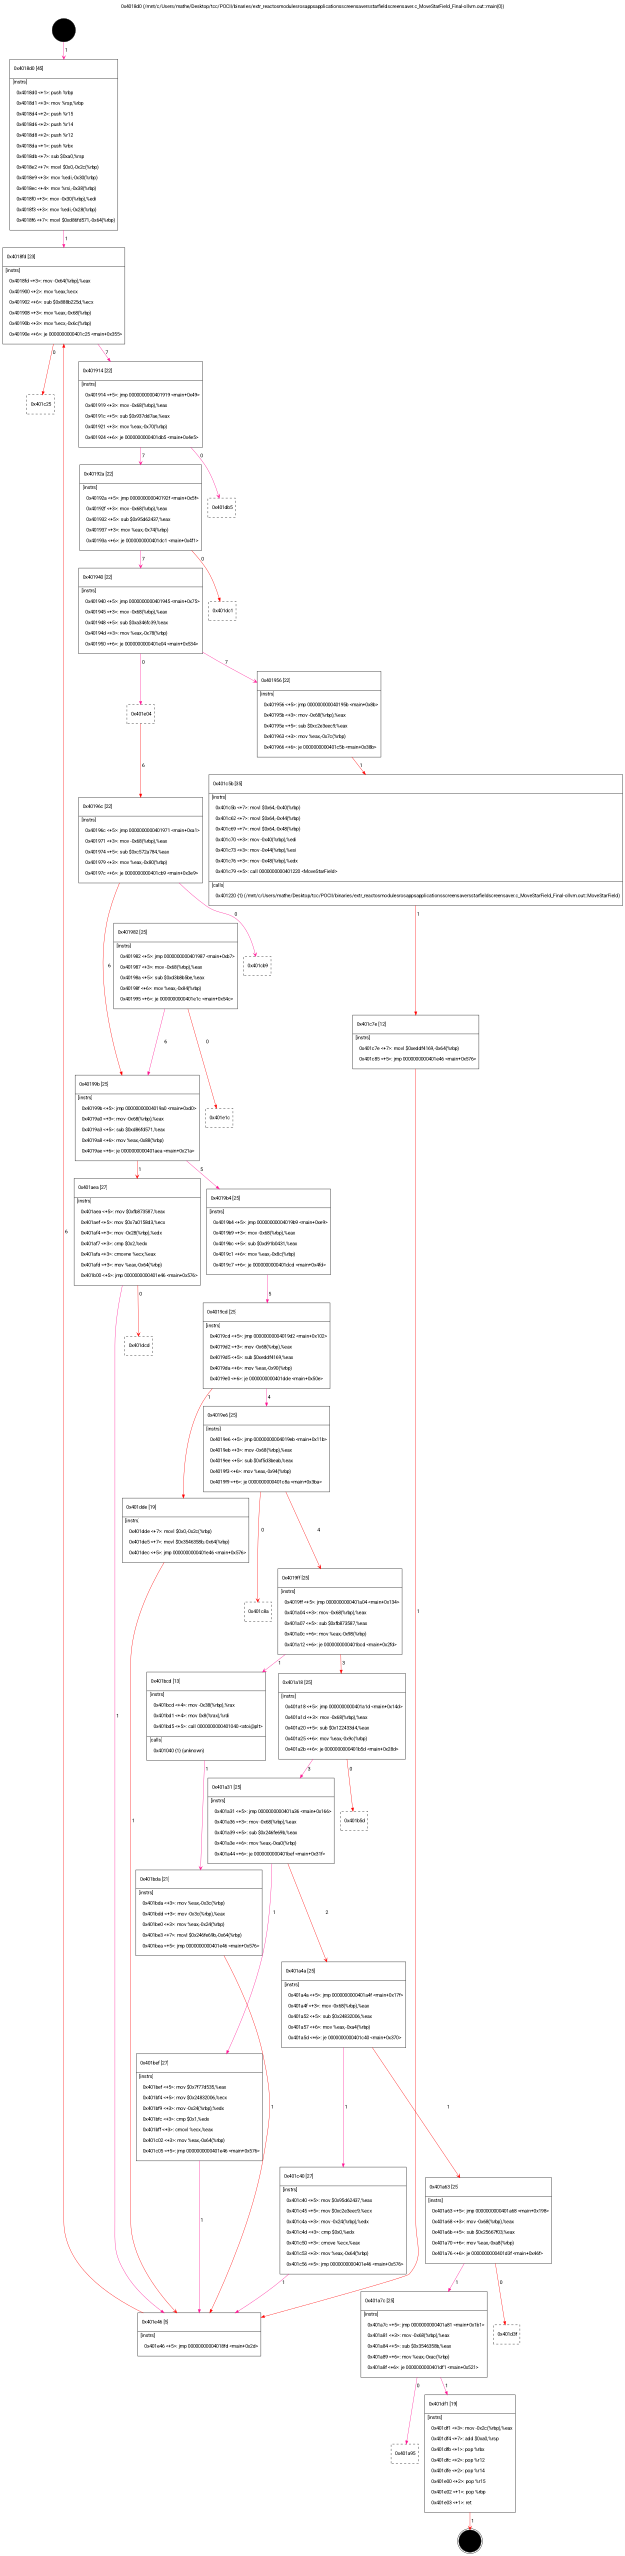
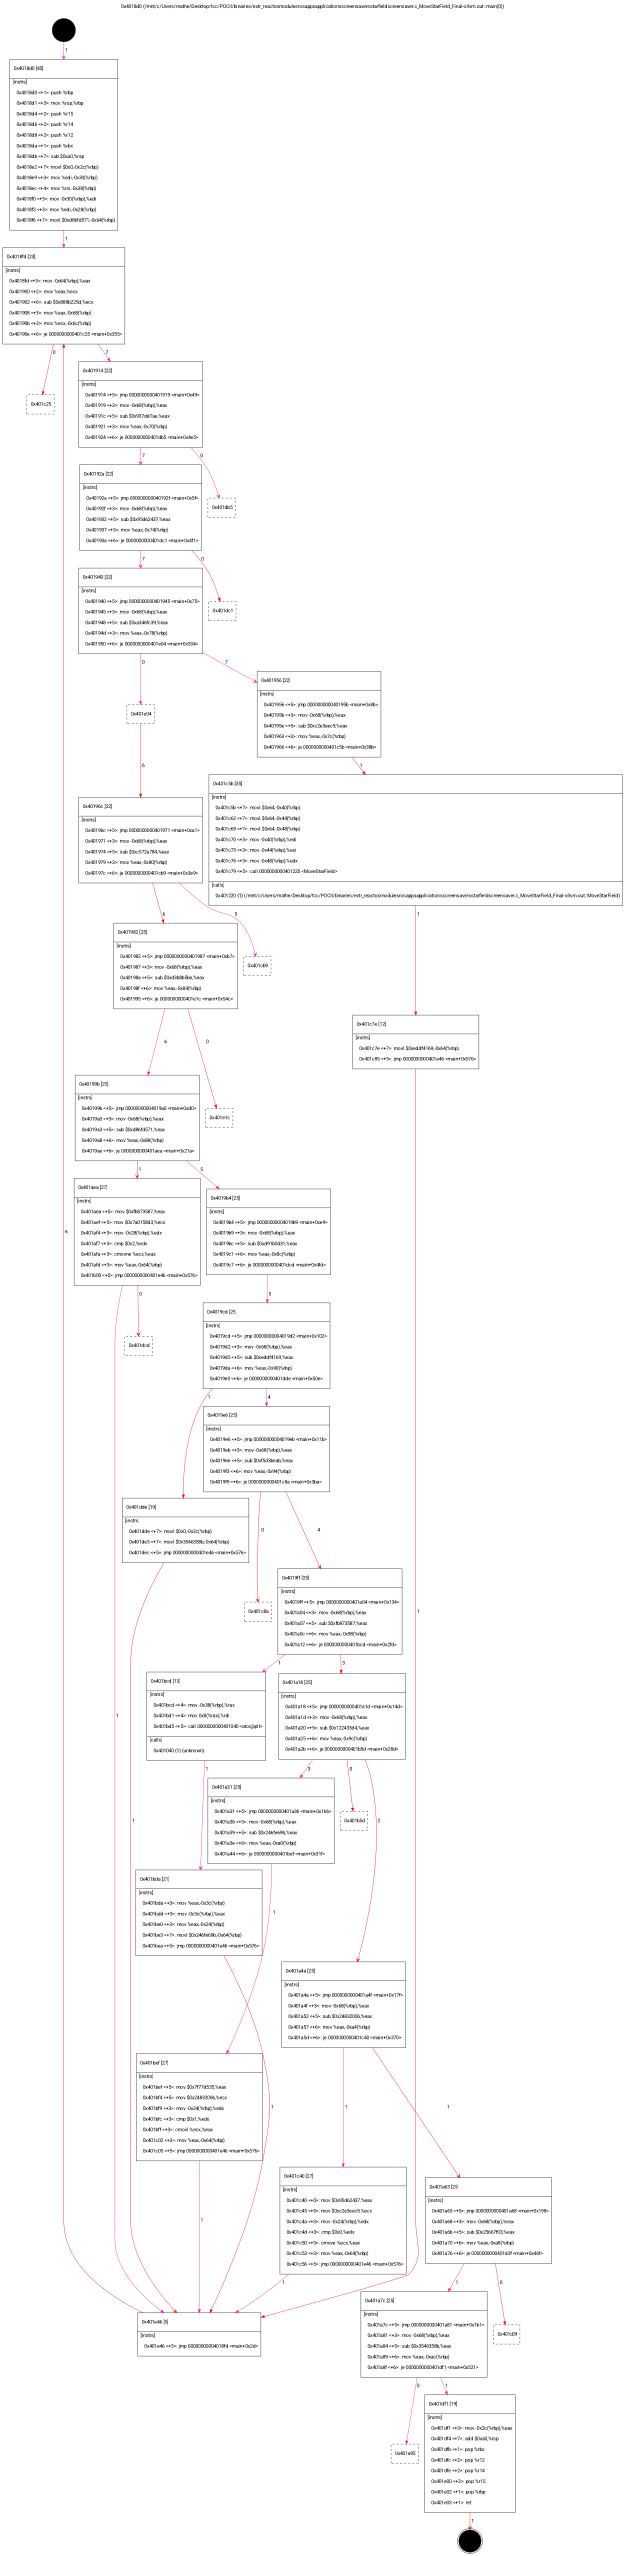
edge "0x40196c [22]" -> "0x401cb9": label " 0" -> " 5"
edge "0x40196c [22]" -> "0x40199b [25]": now "0x40196c [22]" -> "0x401982 [25]"
edge "0x401a31 [25]" -> "0x401a4a [25]": now "0x401a18 [25]" -> "0x401a4a [25]"
